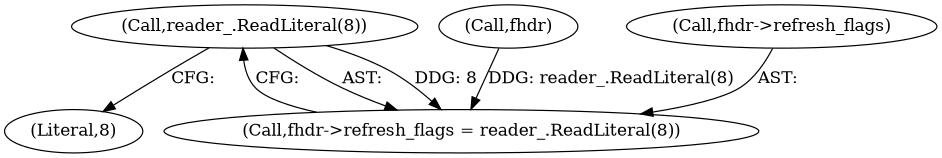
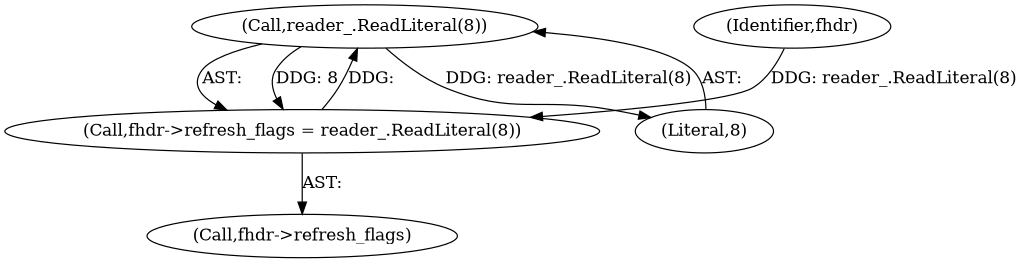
node "(Call,fhdr)": label "(Call,fhdr)" -> "(Identifier,fhdr)"
edge "(Literal,8)" -> "(Call,reader_.ReadLiteral(8))": added, label "AST:"
edge "(Call,reader_.ReadLiteral(8))" -> "(Literal,8)": label "CFG: " -> "DDG: reader_.ReadLiteral(8)"
edge "(Call,fhdr->refresh_flags = reader_.ReadLiteral(8))" -> "(Call,reader_.ReadLiteral(8))": label "CFG: " -> "DDG: "
edge "(Call,fhdr->refresh_flags)" -> "(Call,fhdr->refresh_flags = reader_.ReadLiteral(8))": reversed
